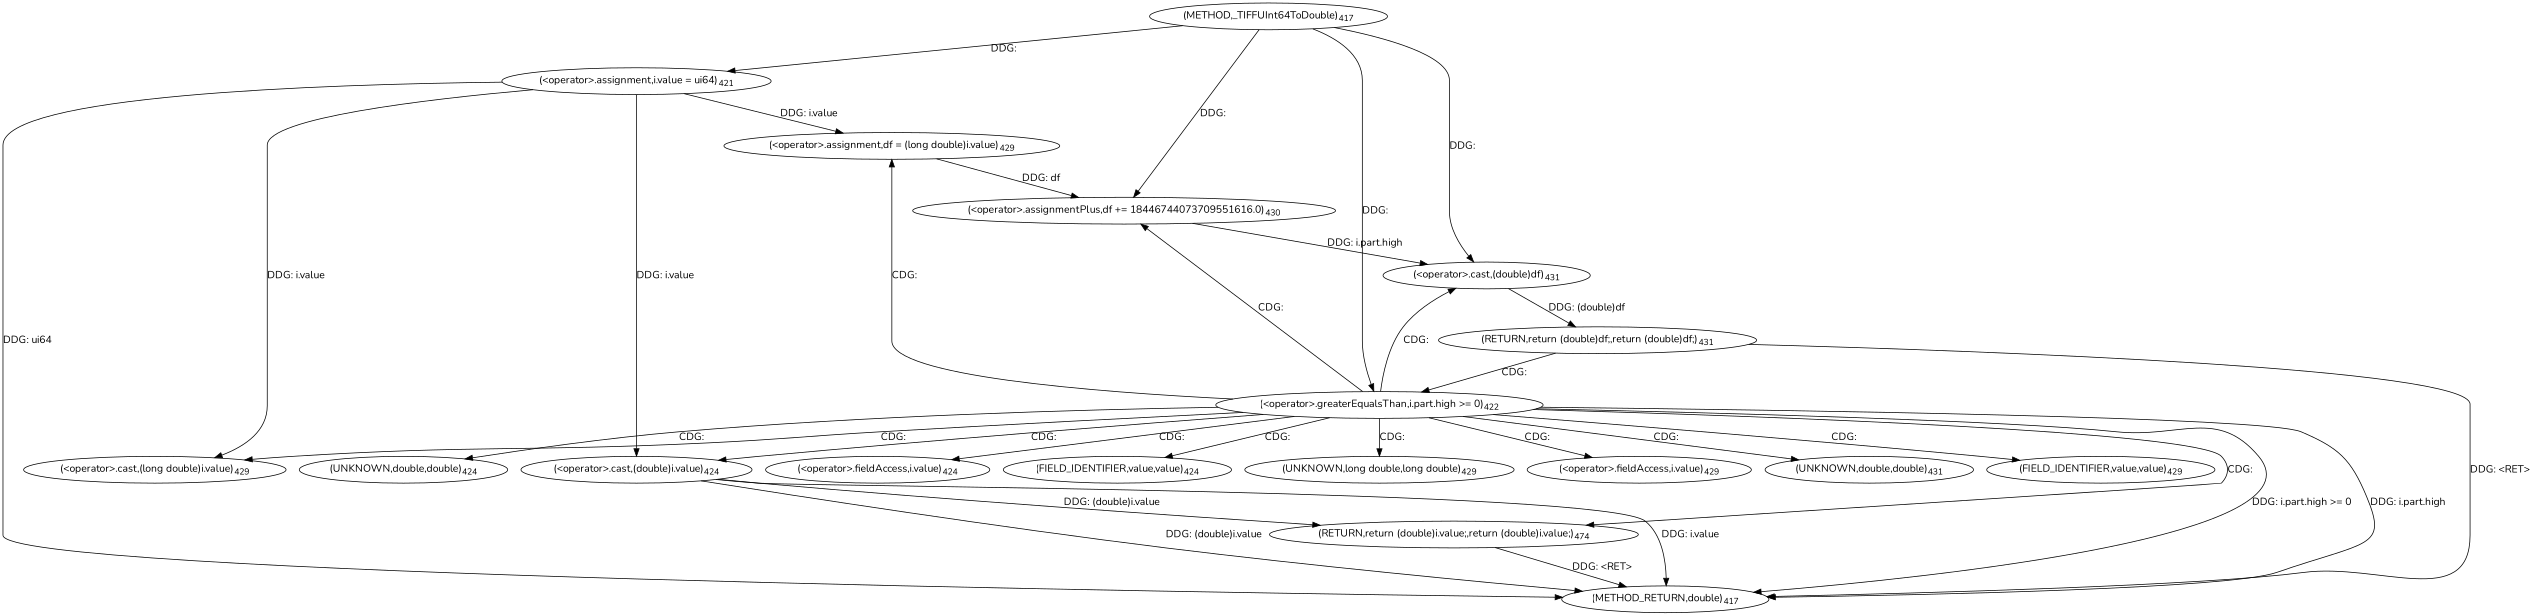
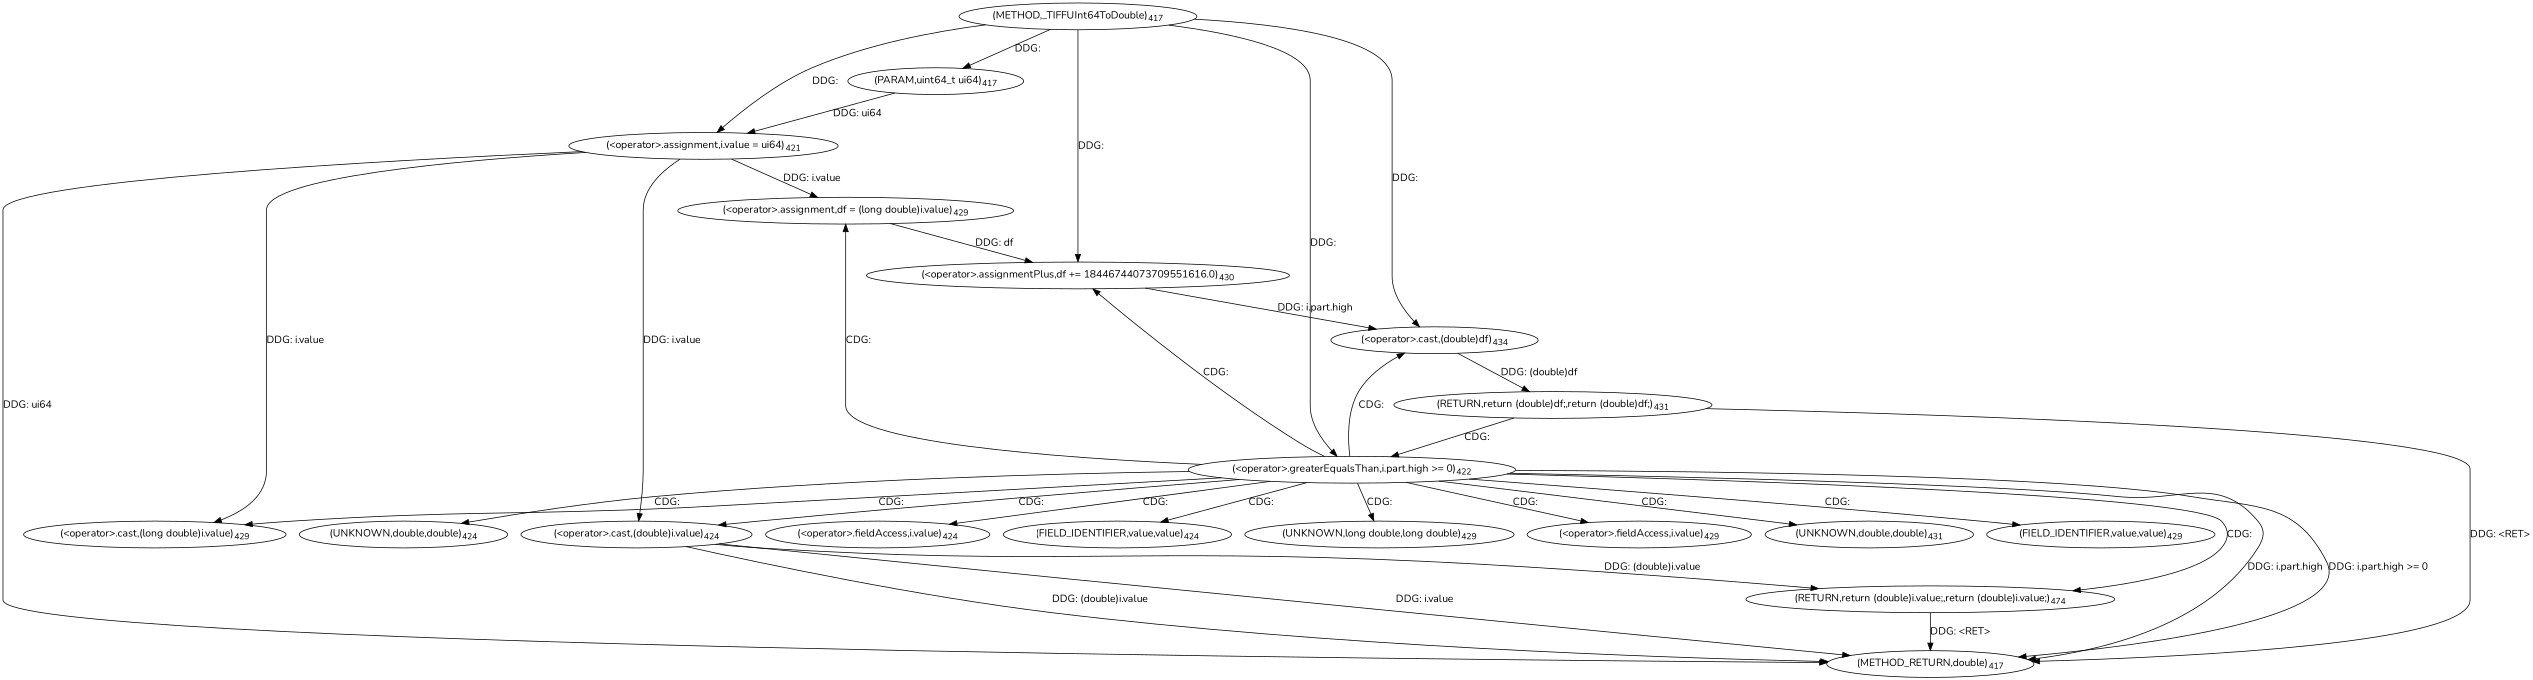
node "(PARAM,uint64_t ui64)": added
node "(<operator>.cast,(double)df)": text "431" -> "434"
